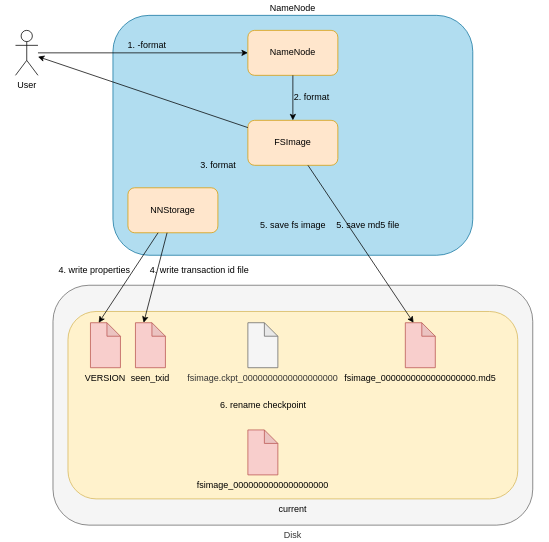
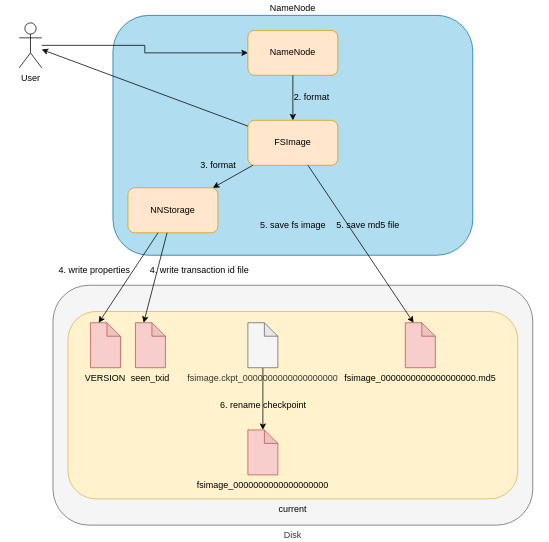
node "1. -format": removed
node "User": moved (27, 53) -> (30, 45)
edge "FSImage" -> "NNStorage": added
edge "fsimage.ckpt_0000000000000000000" -> "fsimage_0000000000000000000": added
